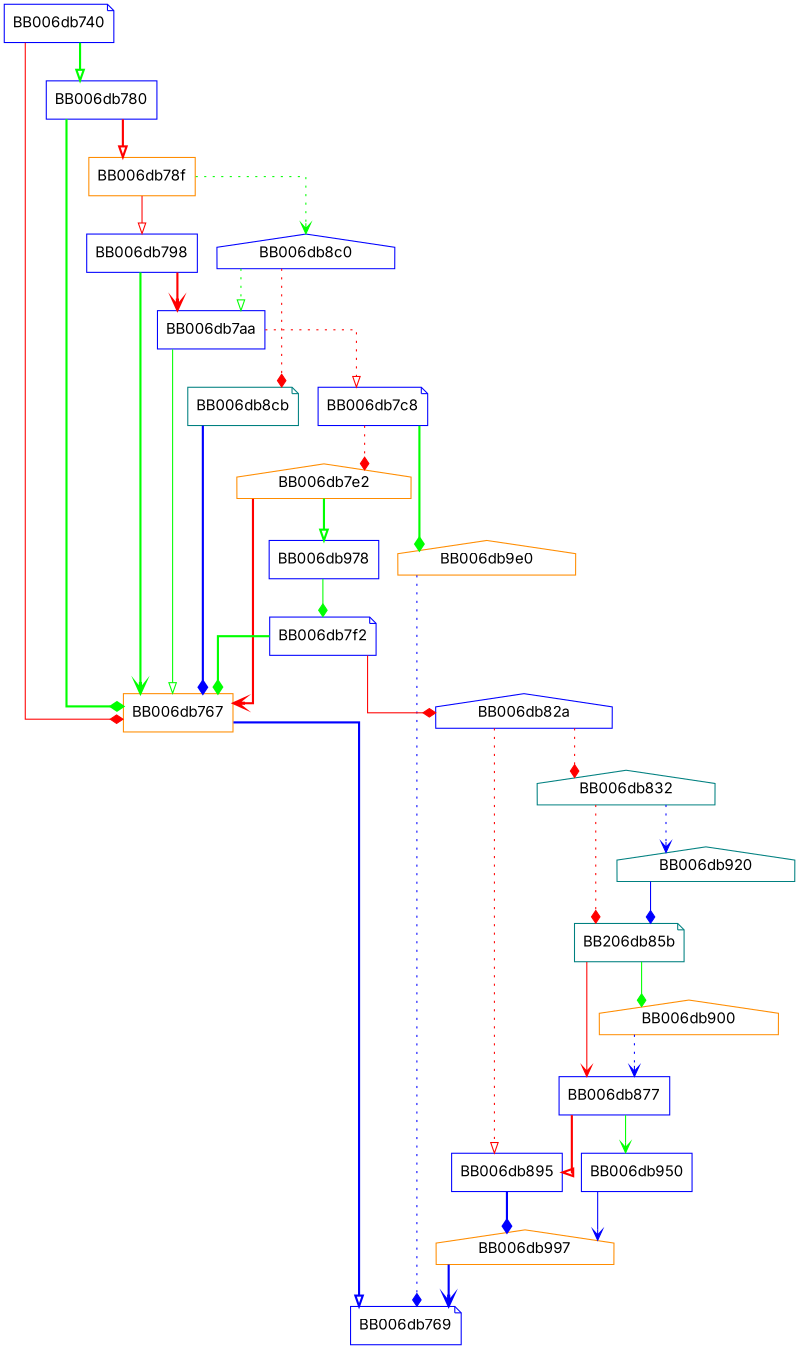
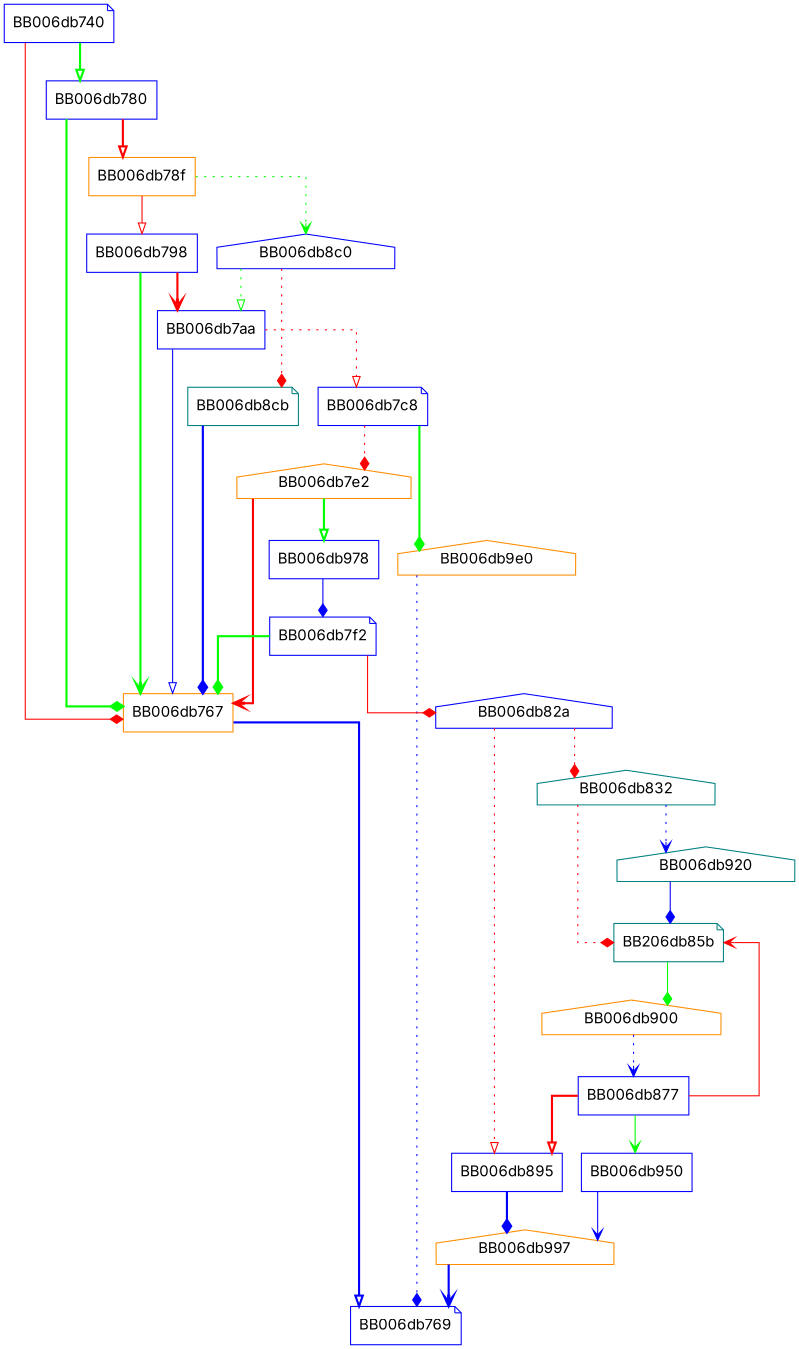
edge "BB006db7aa" -> "BB006db767": color green -> blue
edge "BB006db978" -> "BB006db7f2": color green -> blue
edge "BB206db85b" -> "BB006db877": reversed
